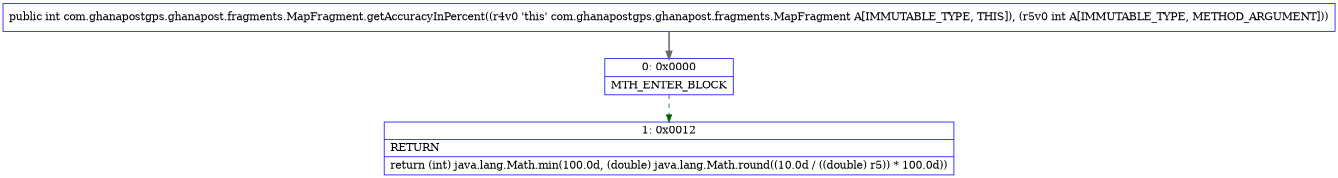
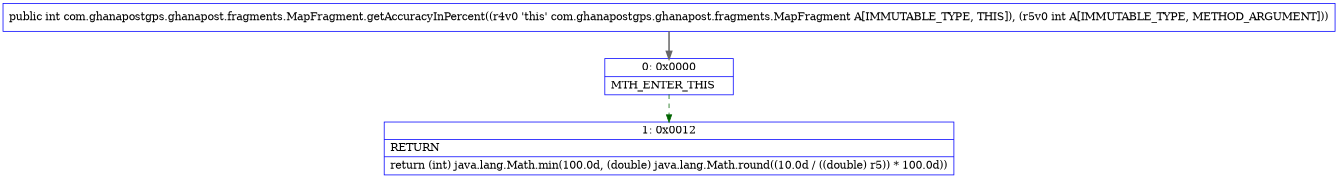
node "0: 0x0000": text "MTH_ENTER_BLOCK" -> "MTH_ENTER_THIS"
